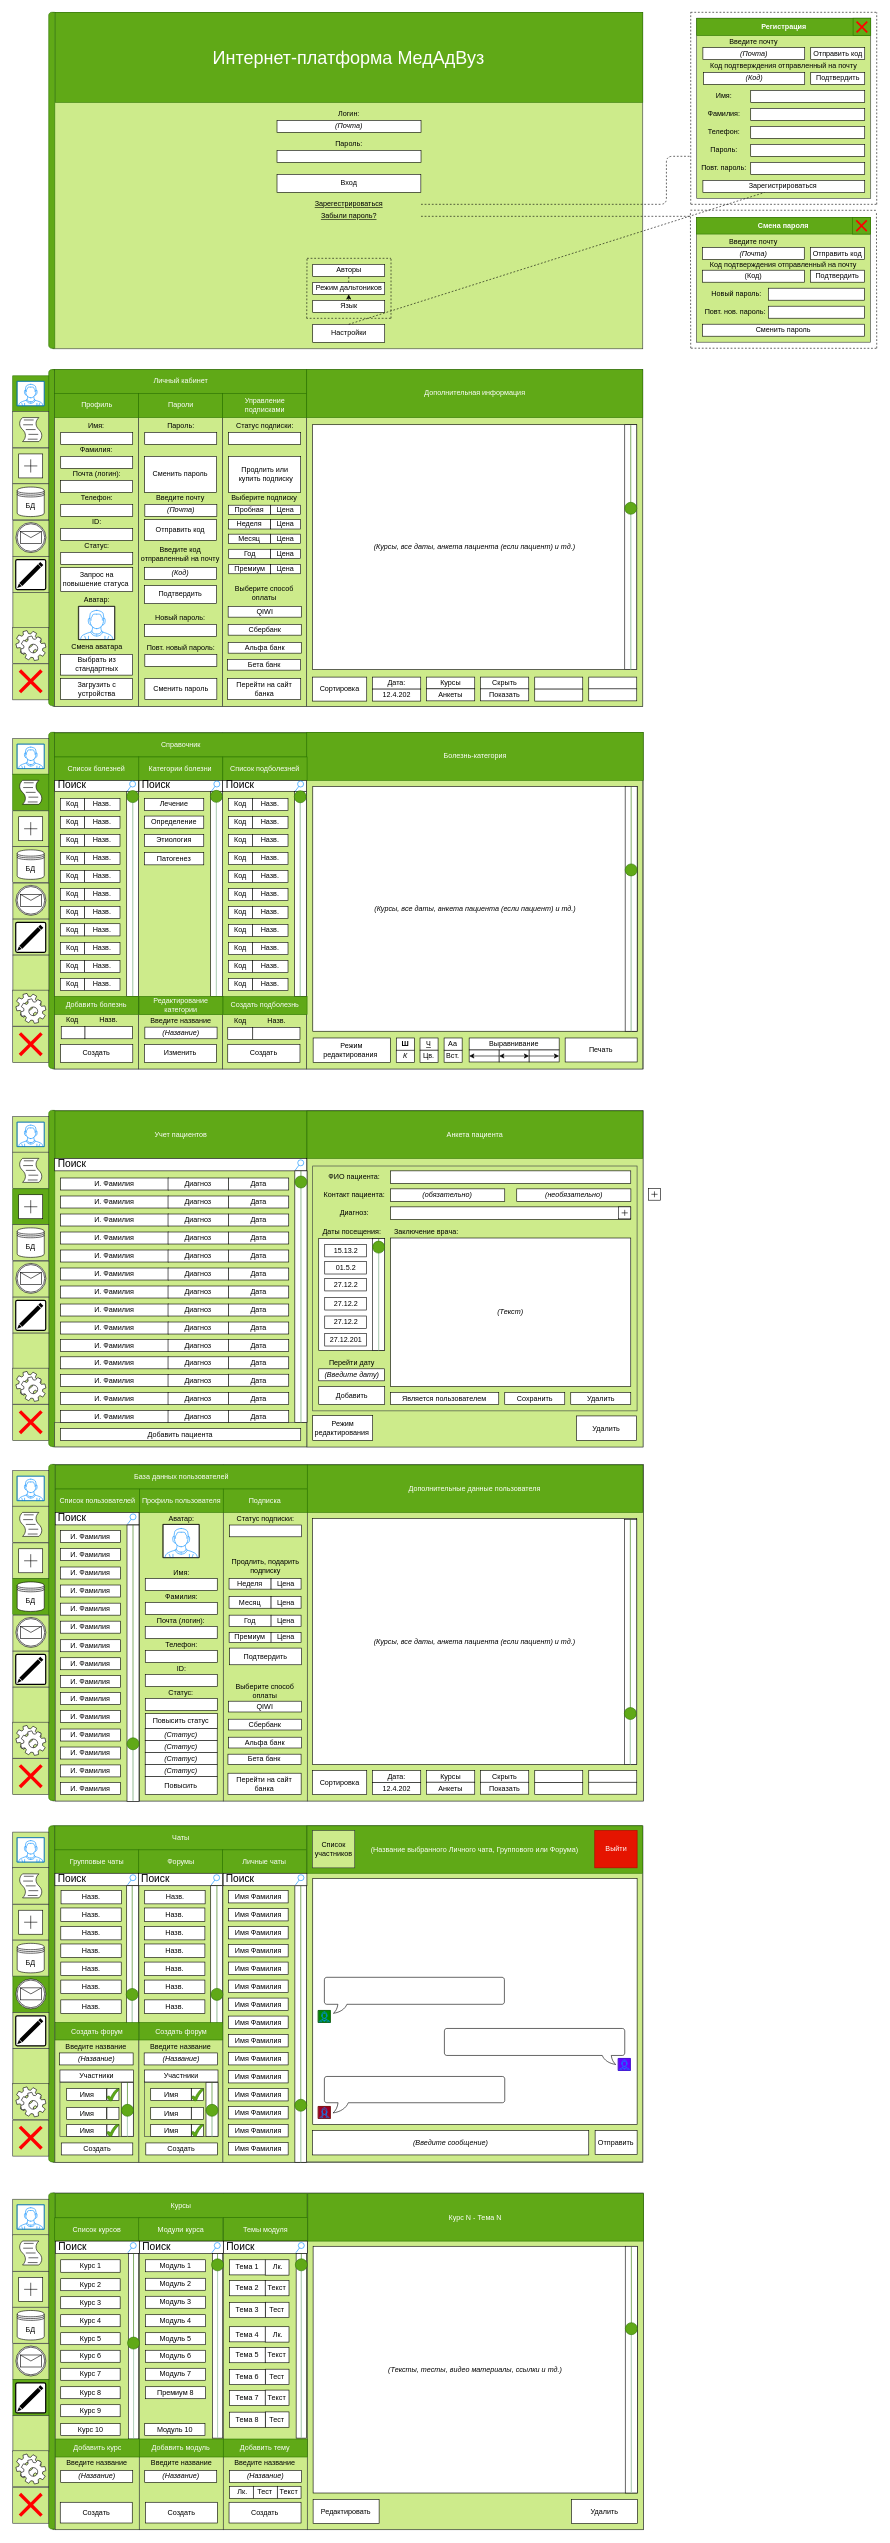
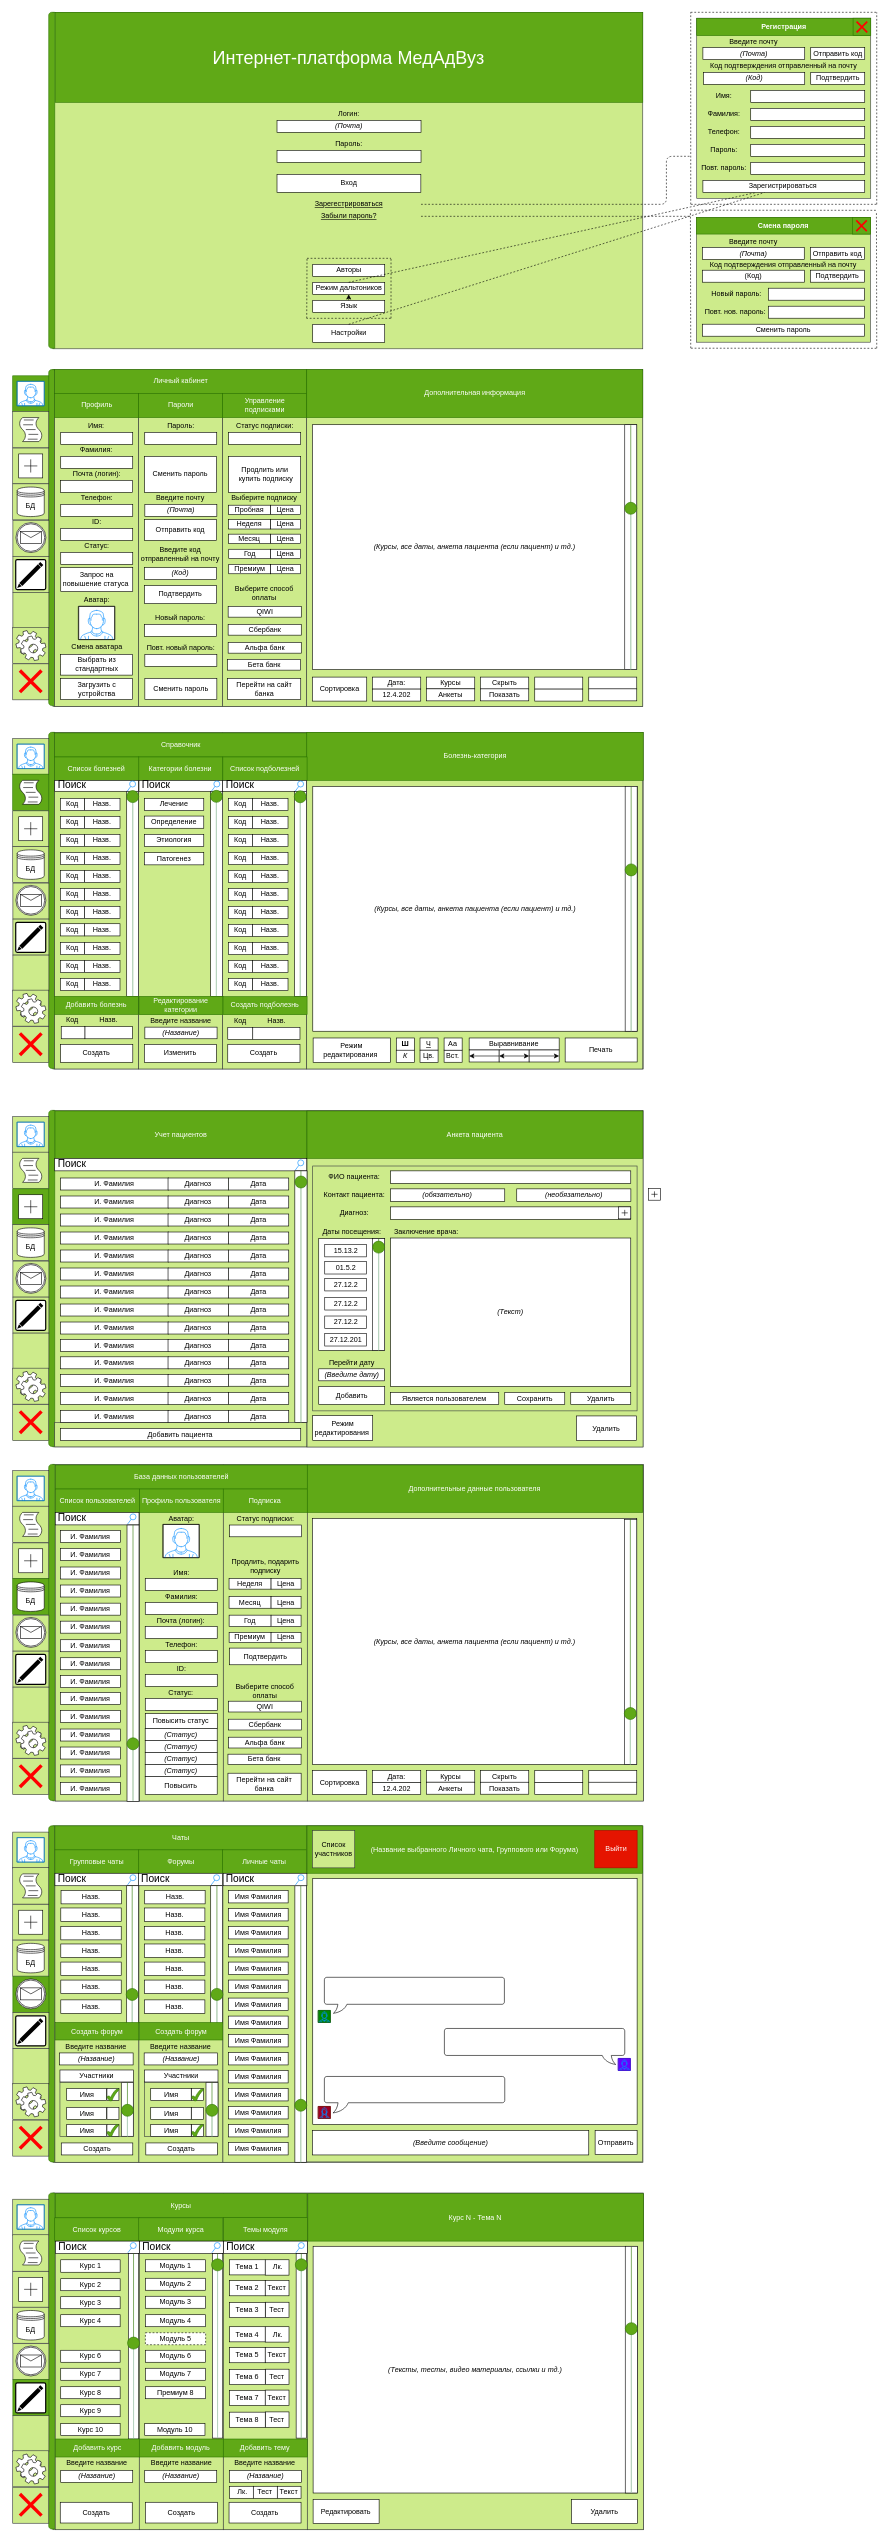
edge "Авторы" -- "Режим дальтоников": now "Зарегистрироваться" -- "Режим дальтоников"
node "Курс 5": removed
node "Модуль 5": style solid -> dashed
